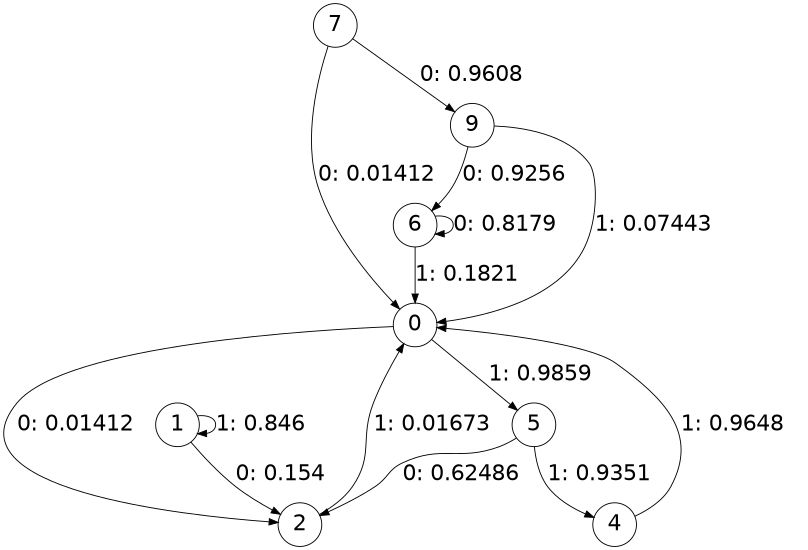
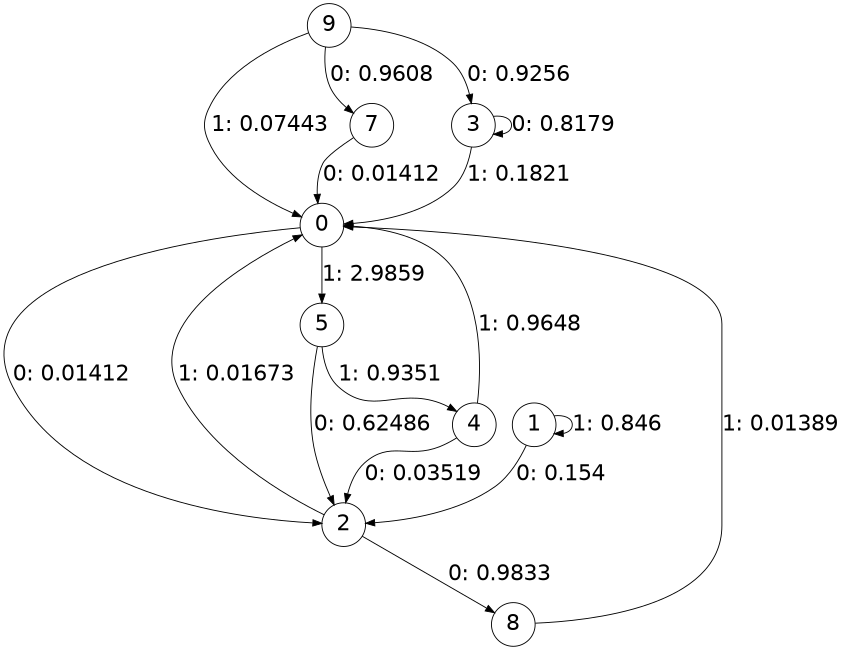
edge "7" -> "9": reversed
node "6": label "6" -> "3"
edge "0" -> "5": label "1: 0.9859   " -> "1: 2.9859   "
edge "4" -> "2": added, label "0: 0.03519"
node "8": added
